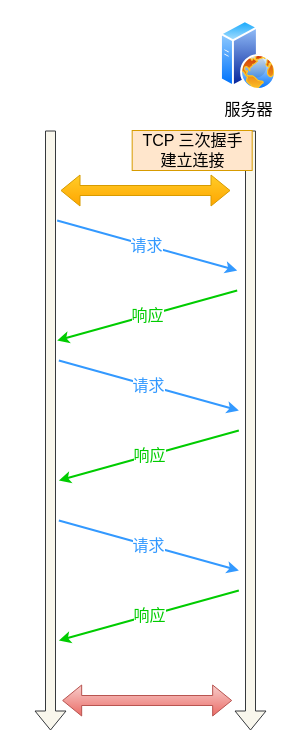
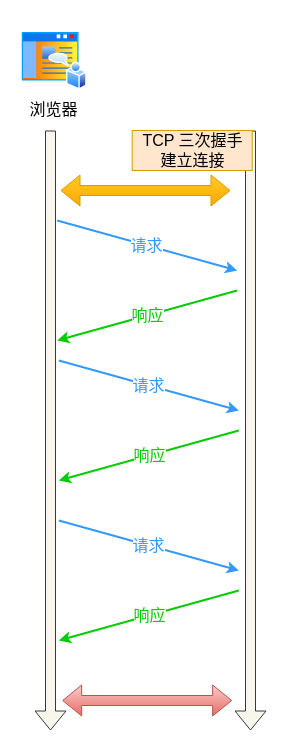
node "服务器": removed
node "浏览器": added
